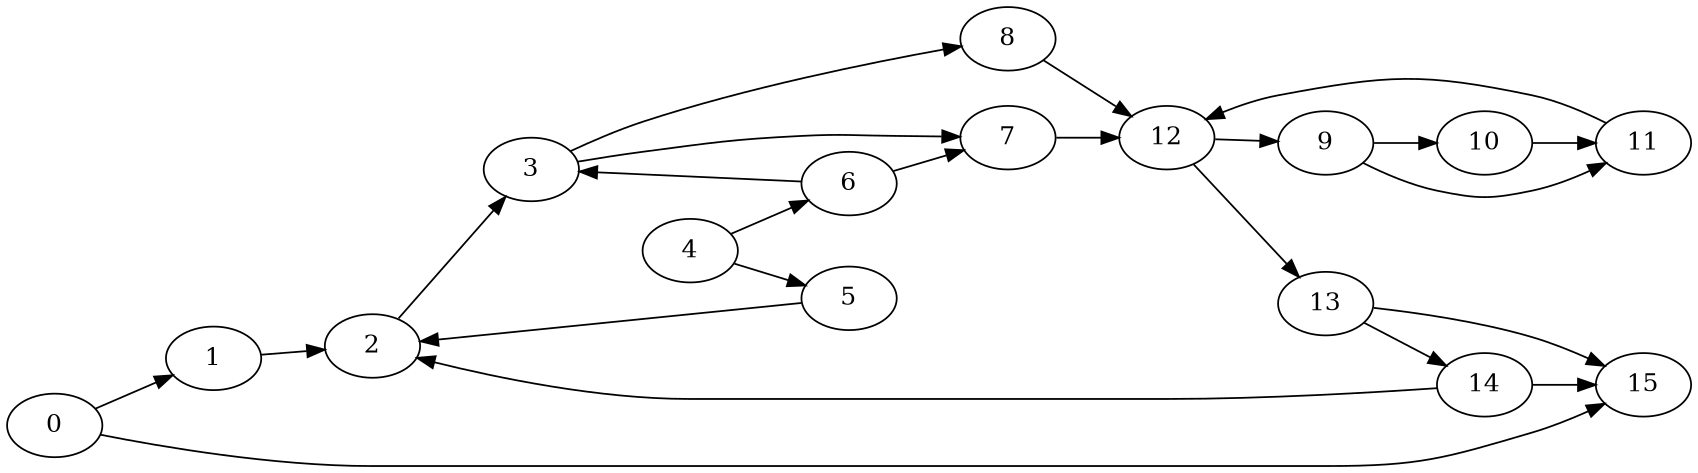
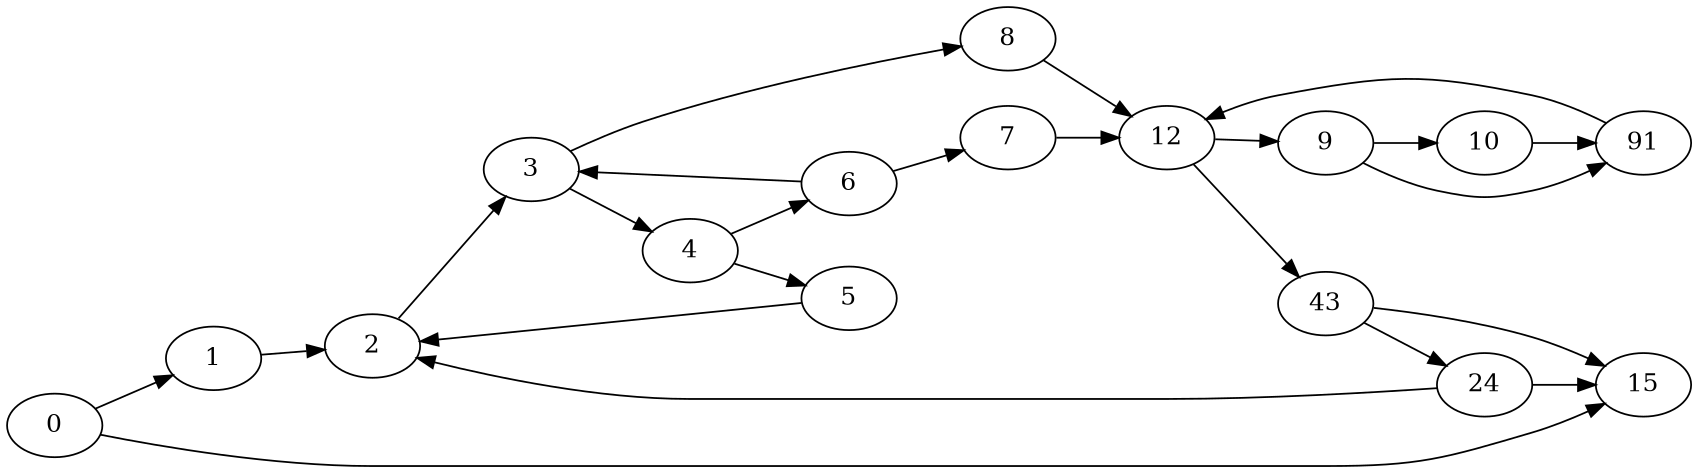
edge "3" -> "7": now "3" -> "4"
node "11": label "11" -> "91"
node "13": label "13" -> "43"
node "14": label "14" -> "24"
